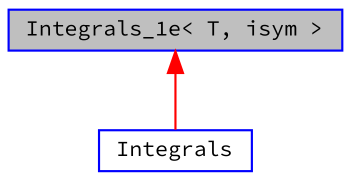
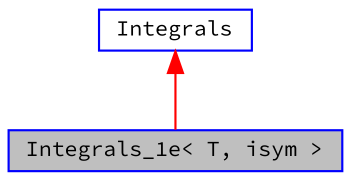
edge "Integrals" -> "Integrals_1e< T, isym >": reversed
